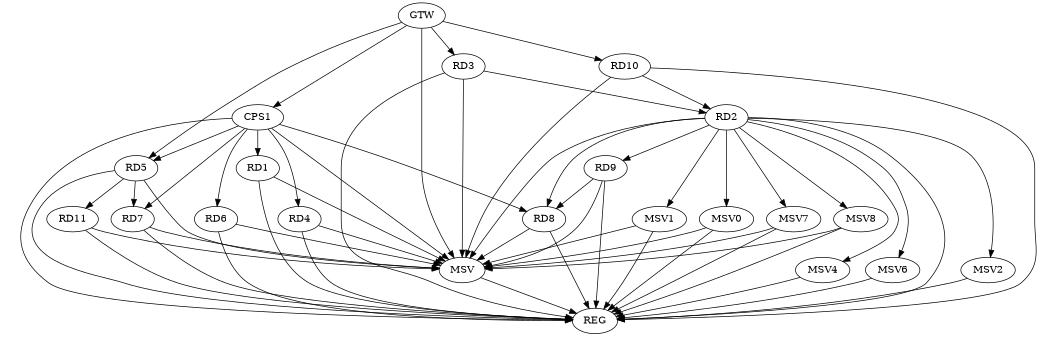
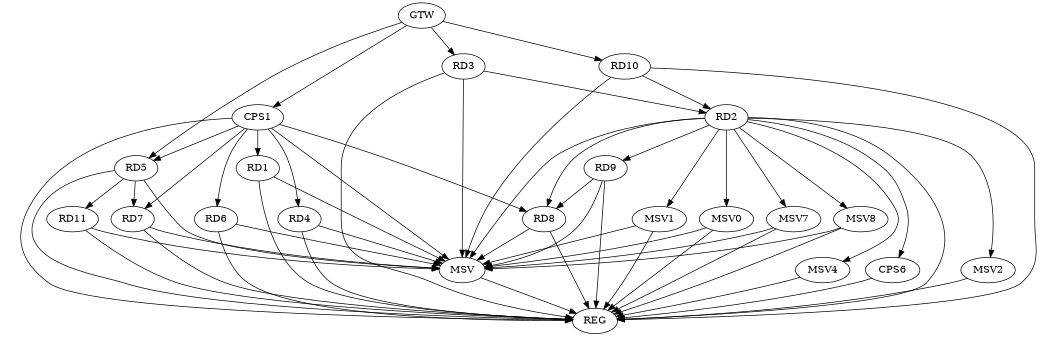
edge "GTW" -> "MSV": removed
node "MSV6": label "MSV6" -> "CPS6"
